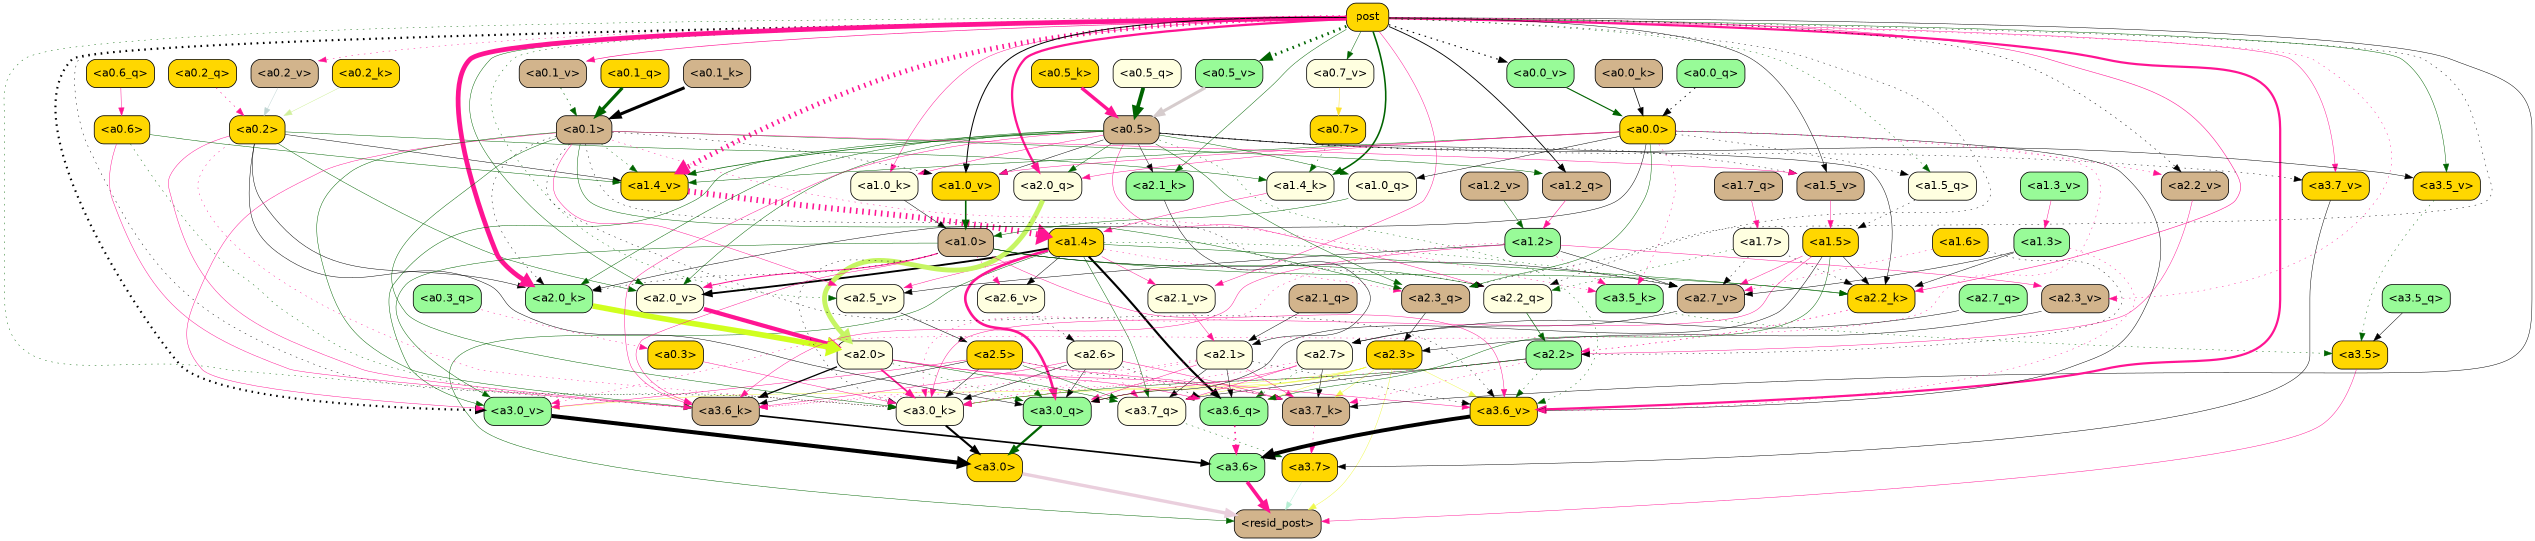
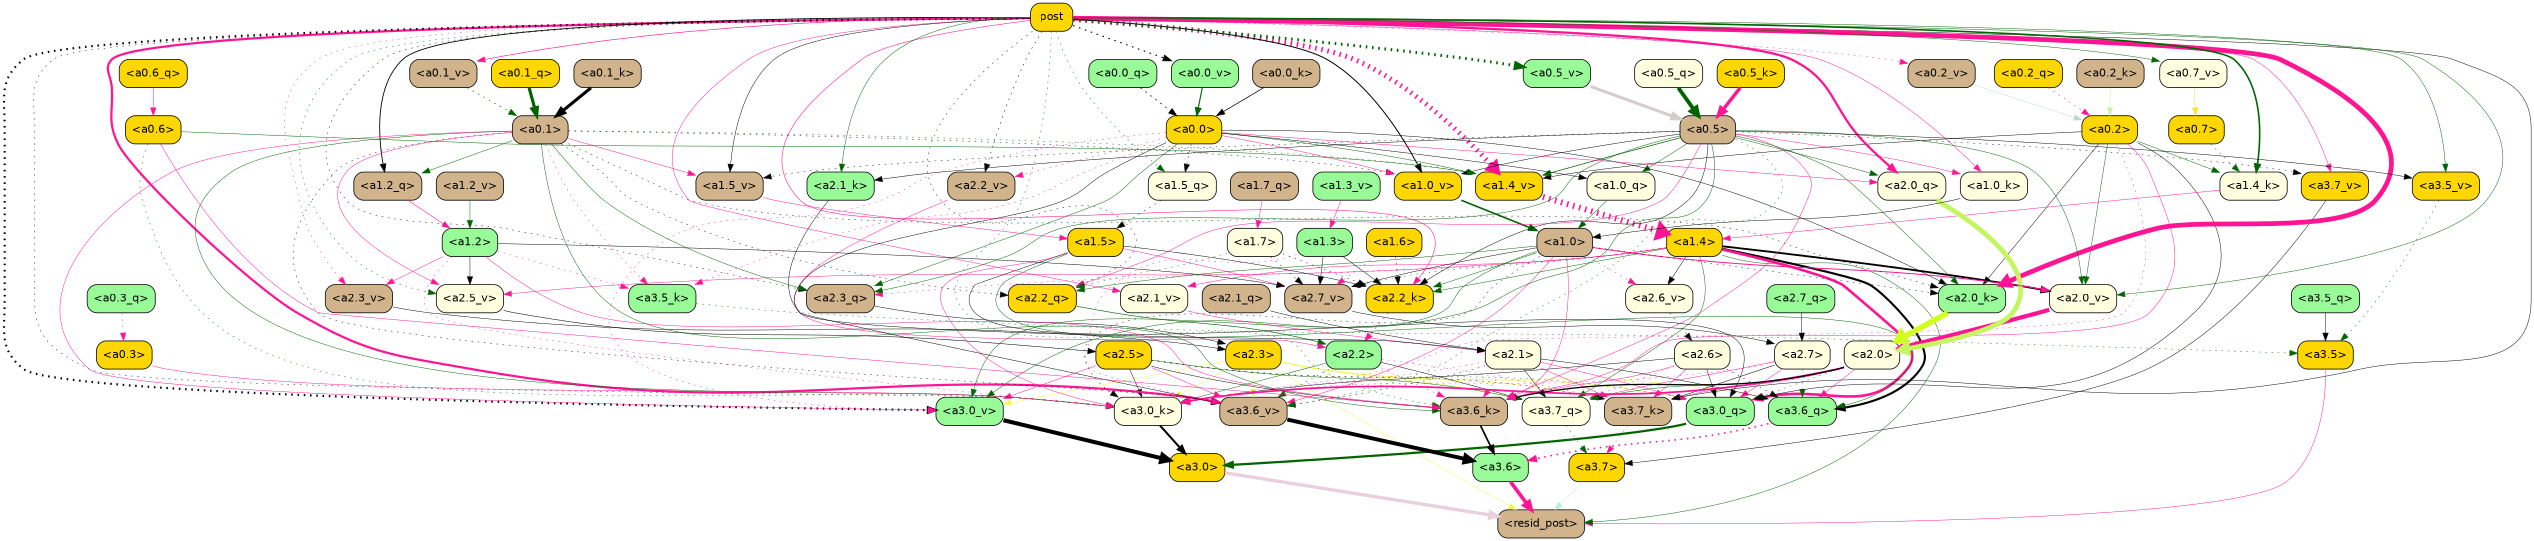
node "<a0.2_k>": fillcolor gold -> tan
node "<a2.2_q>": fillcolor lightyellow -> gold
edge "<a1.6>" -> "<a2.2>": now "<a1.6>" -> "<a2.2_k>"
node "<a3.6_v>": fillcolor gold -> tan
